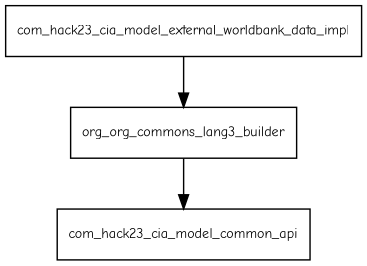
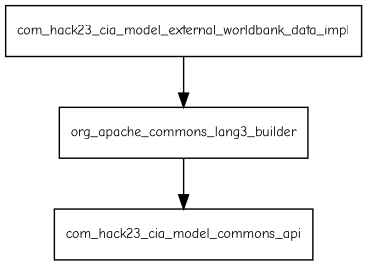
node "org_org_commons_lang3_builder": label "org_org_commons_lang3_builder" -> "org_apache_commons_lang3_builder"
node "com_hack23_cia_model_common_api": label "com_hack23_cia_model_common_api" -> "com_hack23_cia_model_commons_api"
